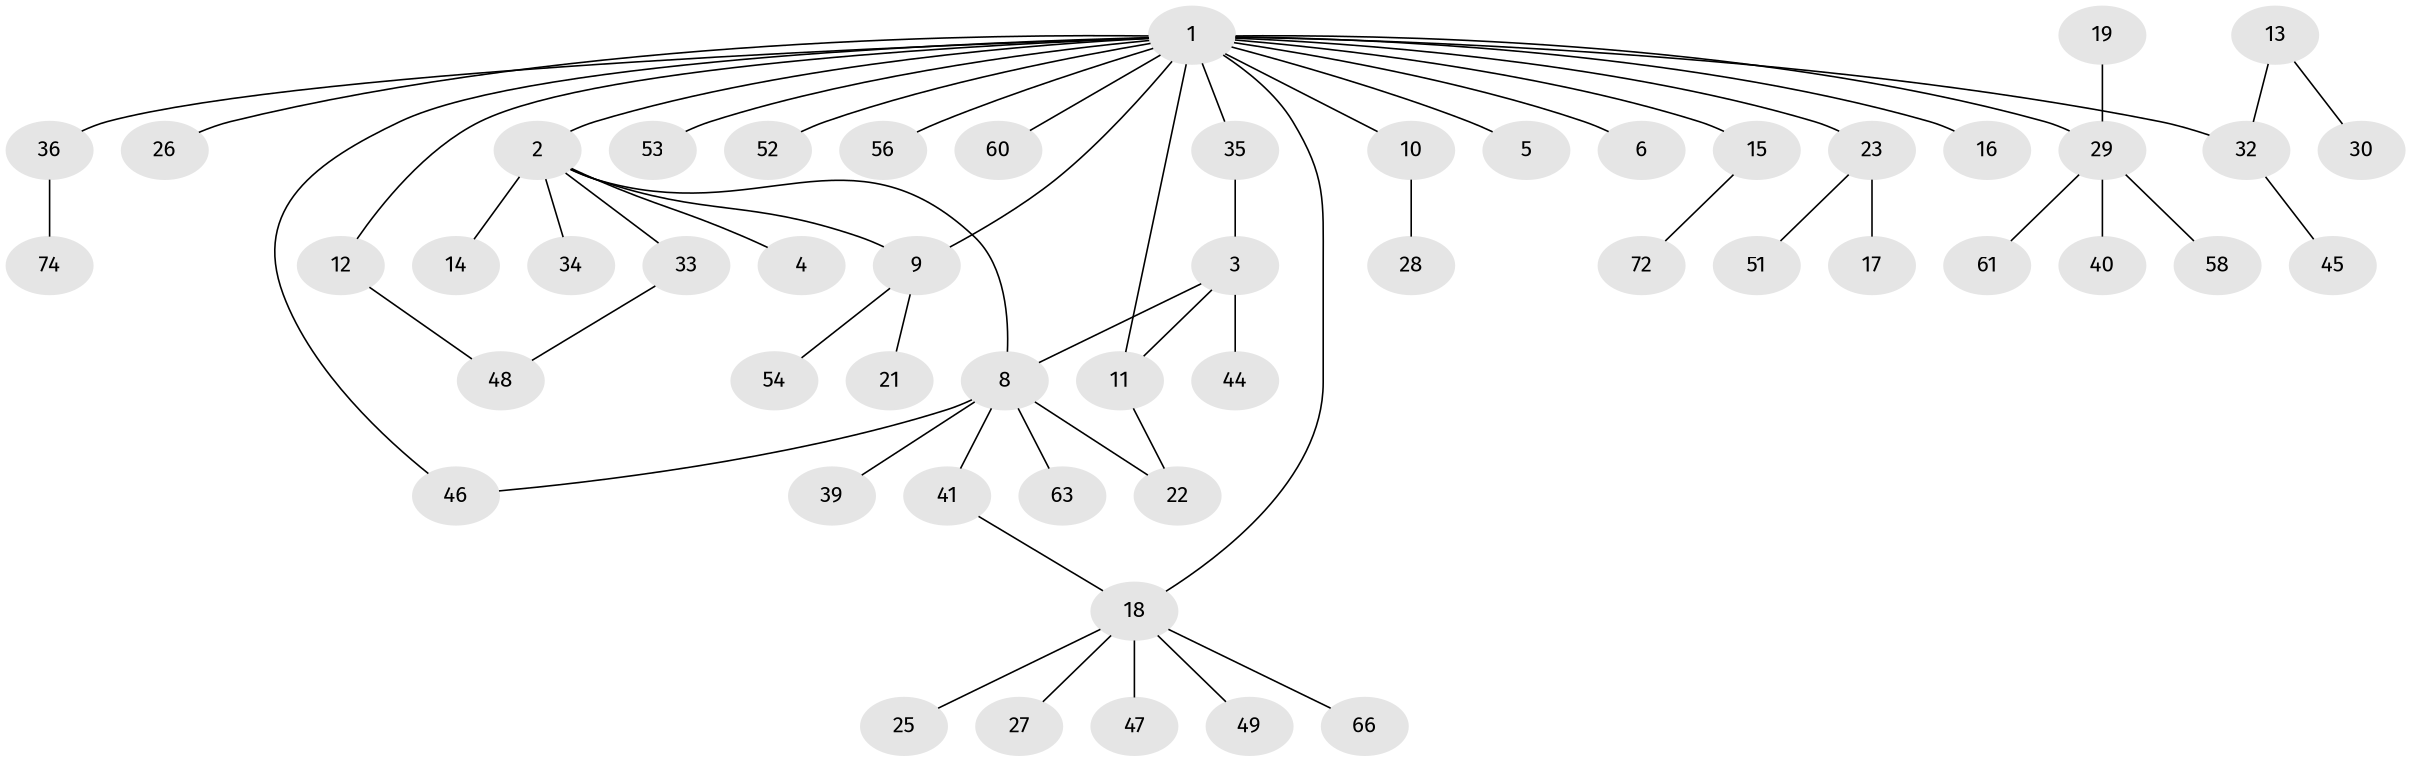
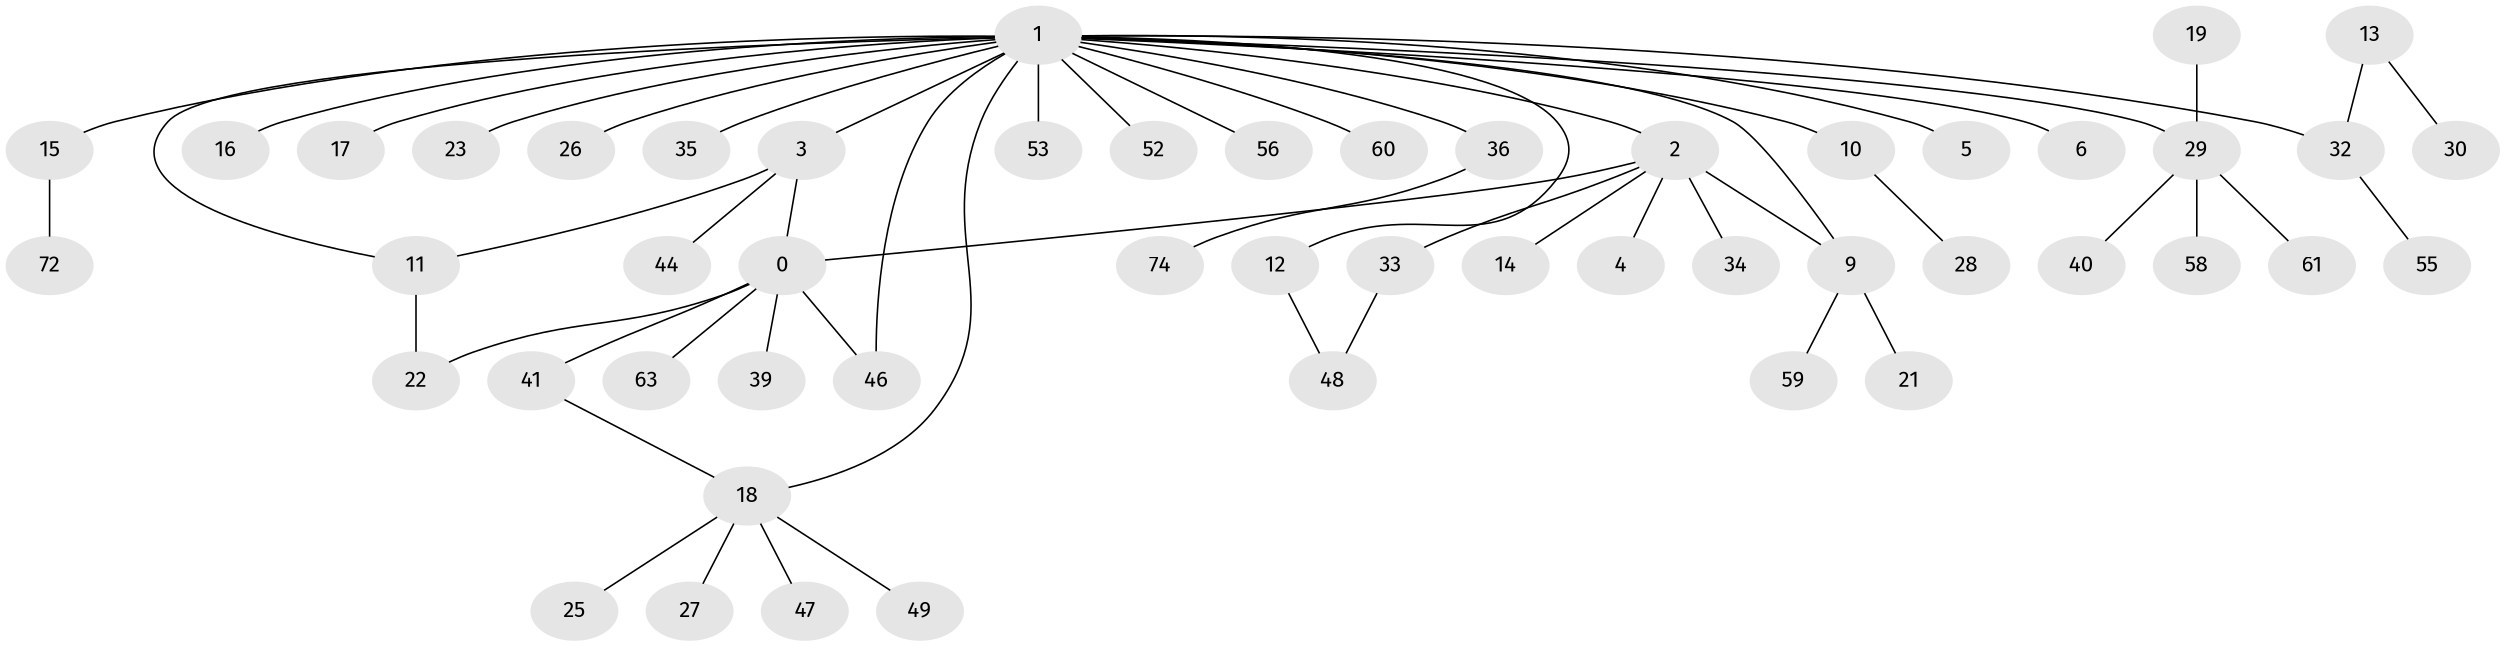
edge "35" -- "3": now "1" -- "3"
edge "23" -- "17": now "1" -- "17"
node "51": removed
node "45": label "45" -> "55"
node "54": label "54" -> "59"
node "8": label "8" -> "0"
node "66": removed
